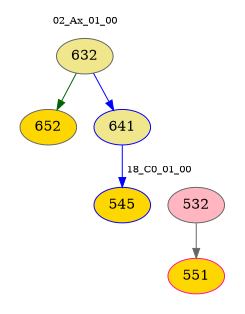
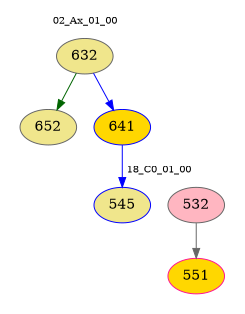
node "652": fillcolor gold -> khaki
node "641": fillcolor khaki -> gold
node "545": fillcolor gold -> khaki
